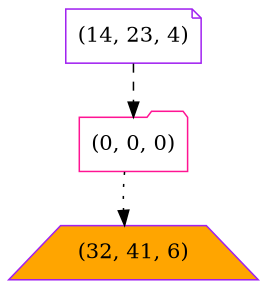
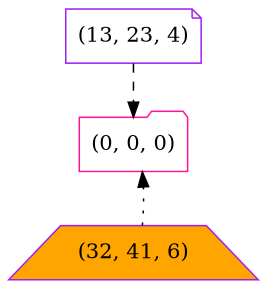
node "(14, 23, 4)": label "(14, 23, 4)" -> "(13, 23, 4)"
edge "(0, 0, 0)" -> "(32, 41, 6)": reversed
